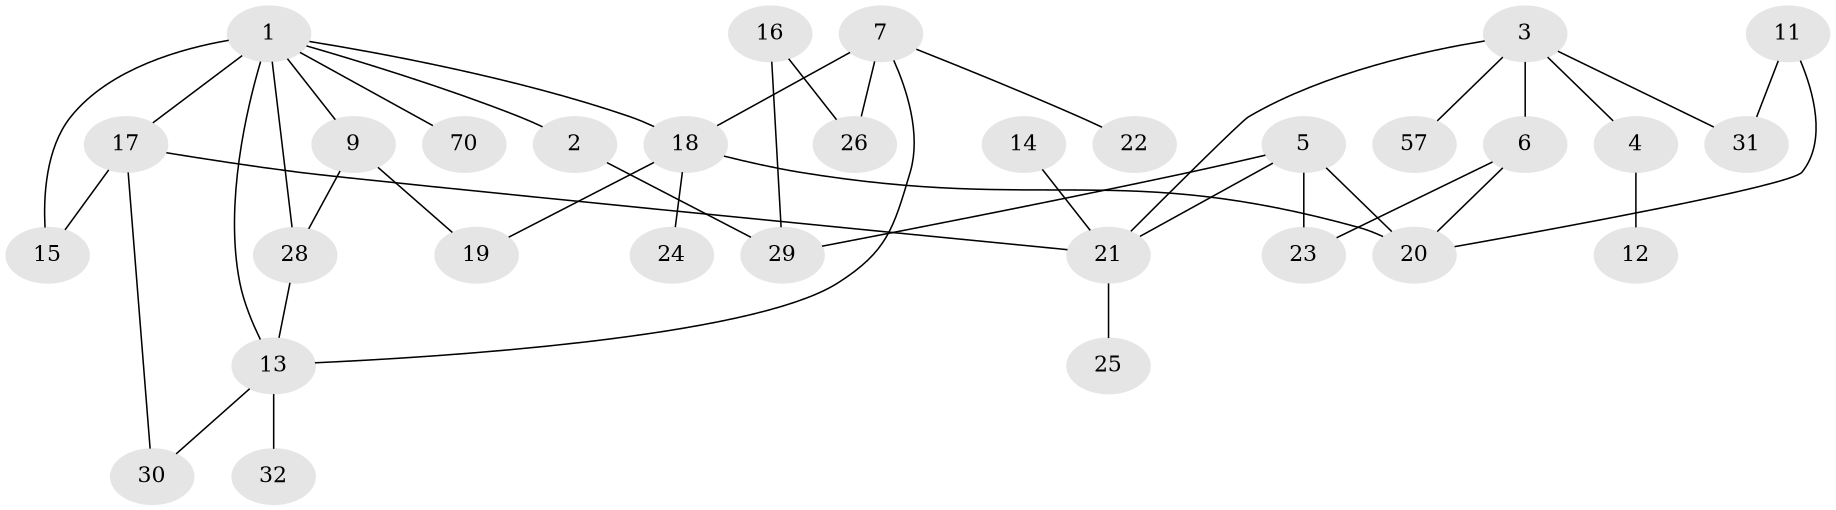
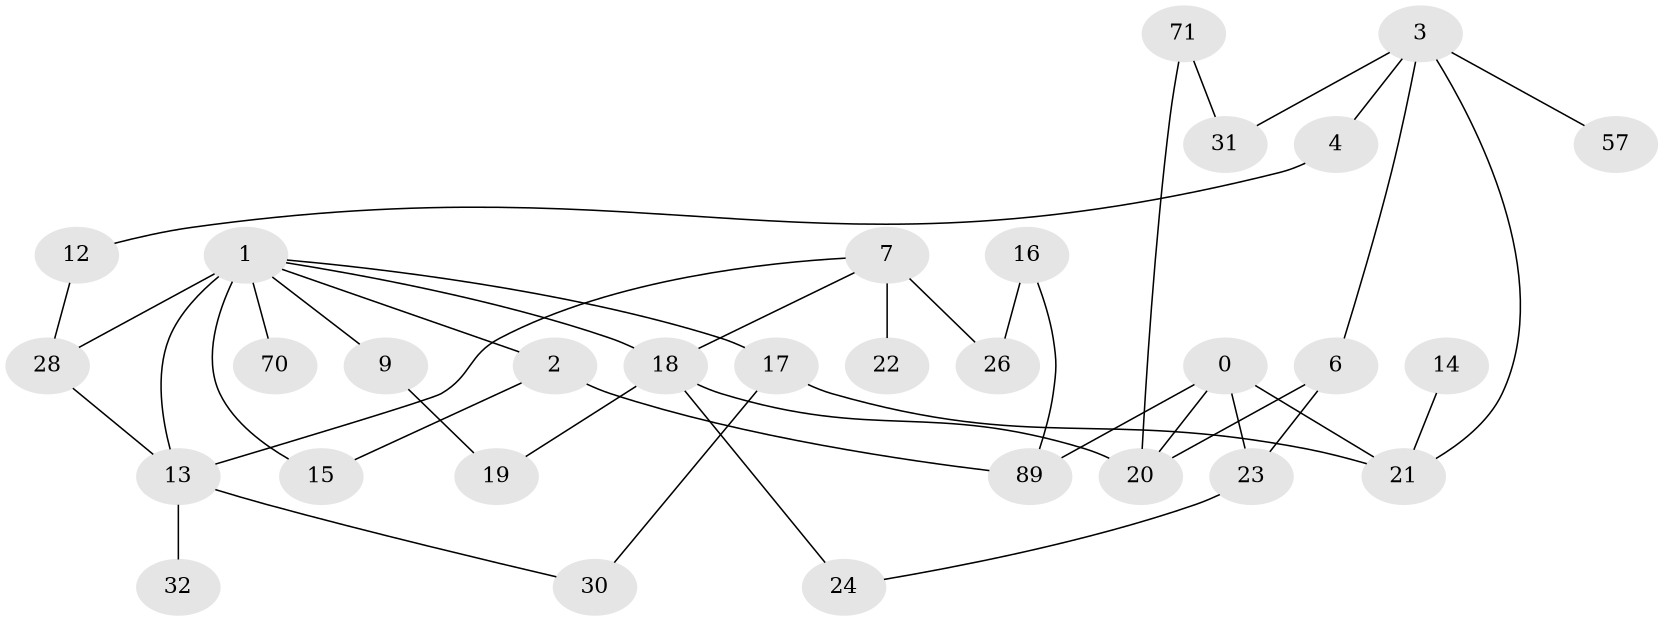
node "11": label "11" -> "71"
node "5": label "5" -> "0"
edge "17" -- "15": now "2" -- "15"
edge "9" -- "28": now "12" -- "28"
node "29": label "29" -> "89"
node "25": removed
edge "23" -- "24": added
